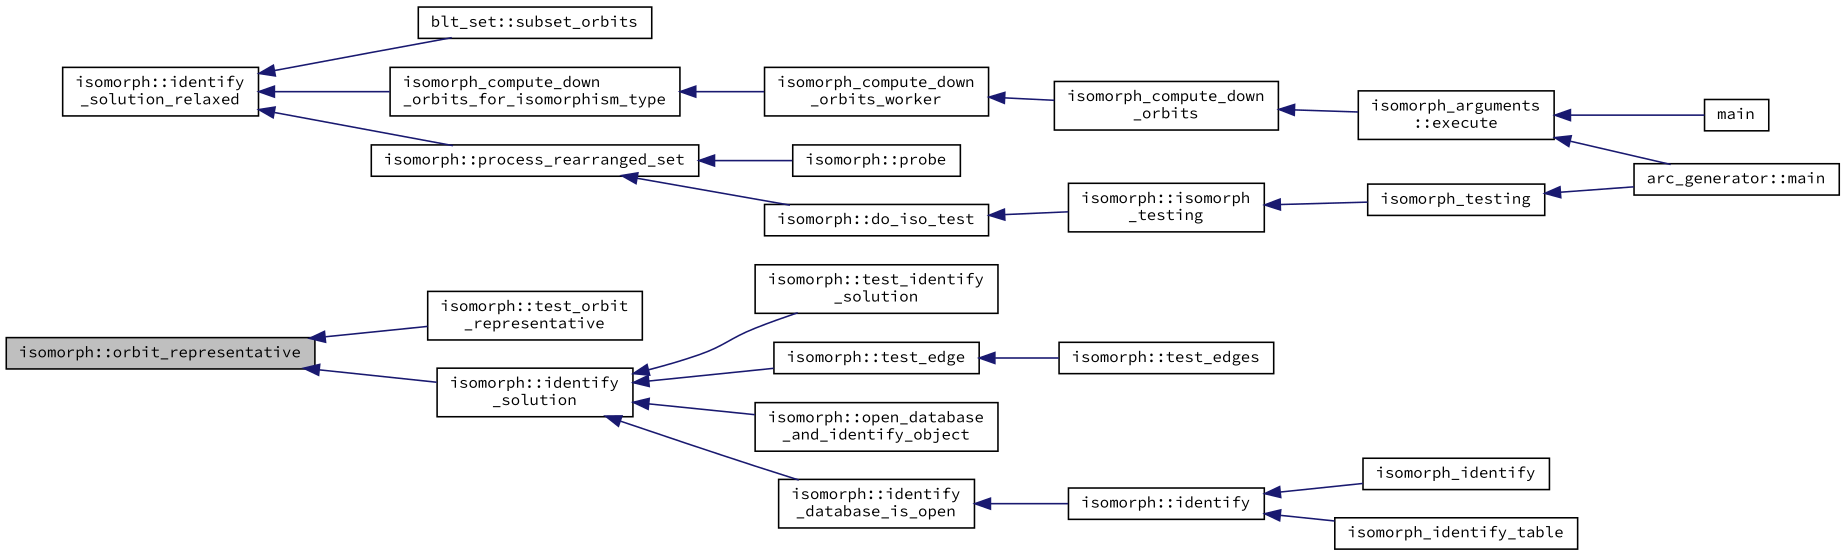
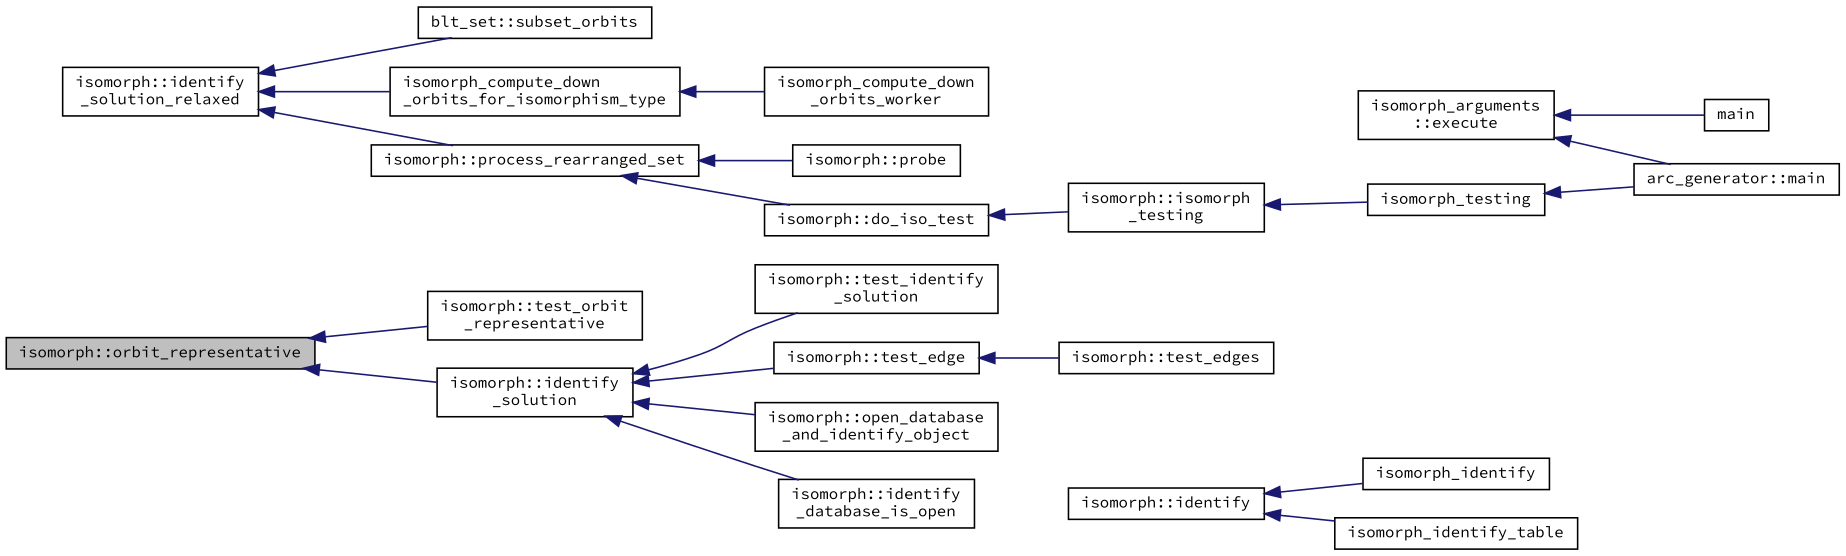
node "isomorph_compute_down _orbits": removed
edge "isomorph::identify" -> "isomorph::identify _database_is_open": removed
